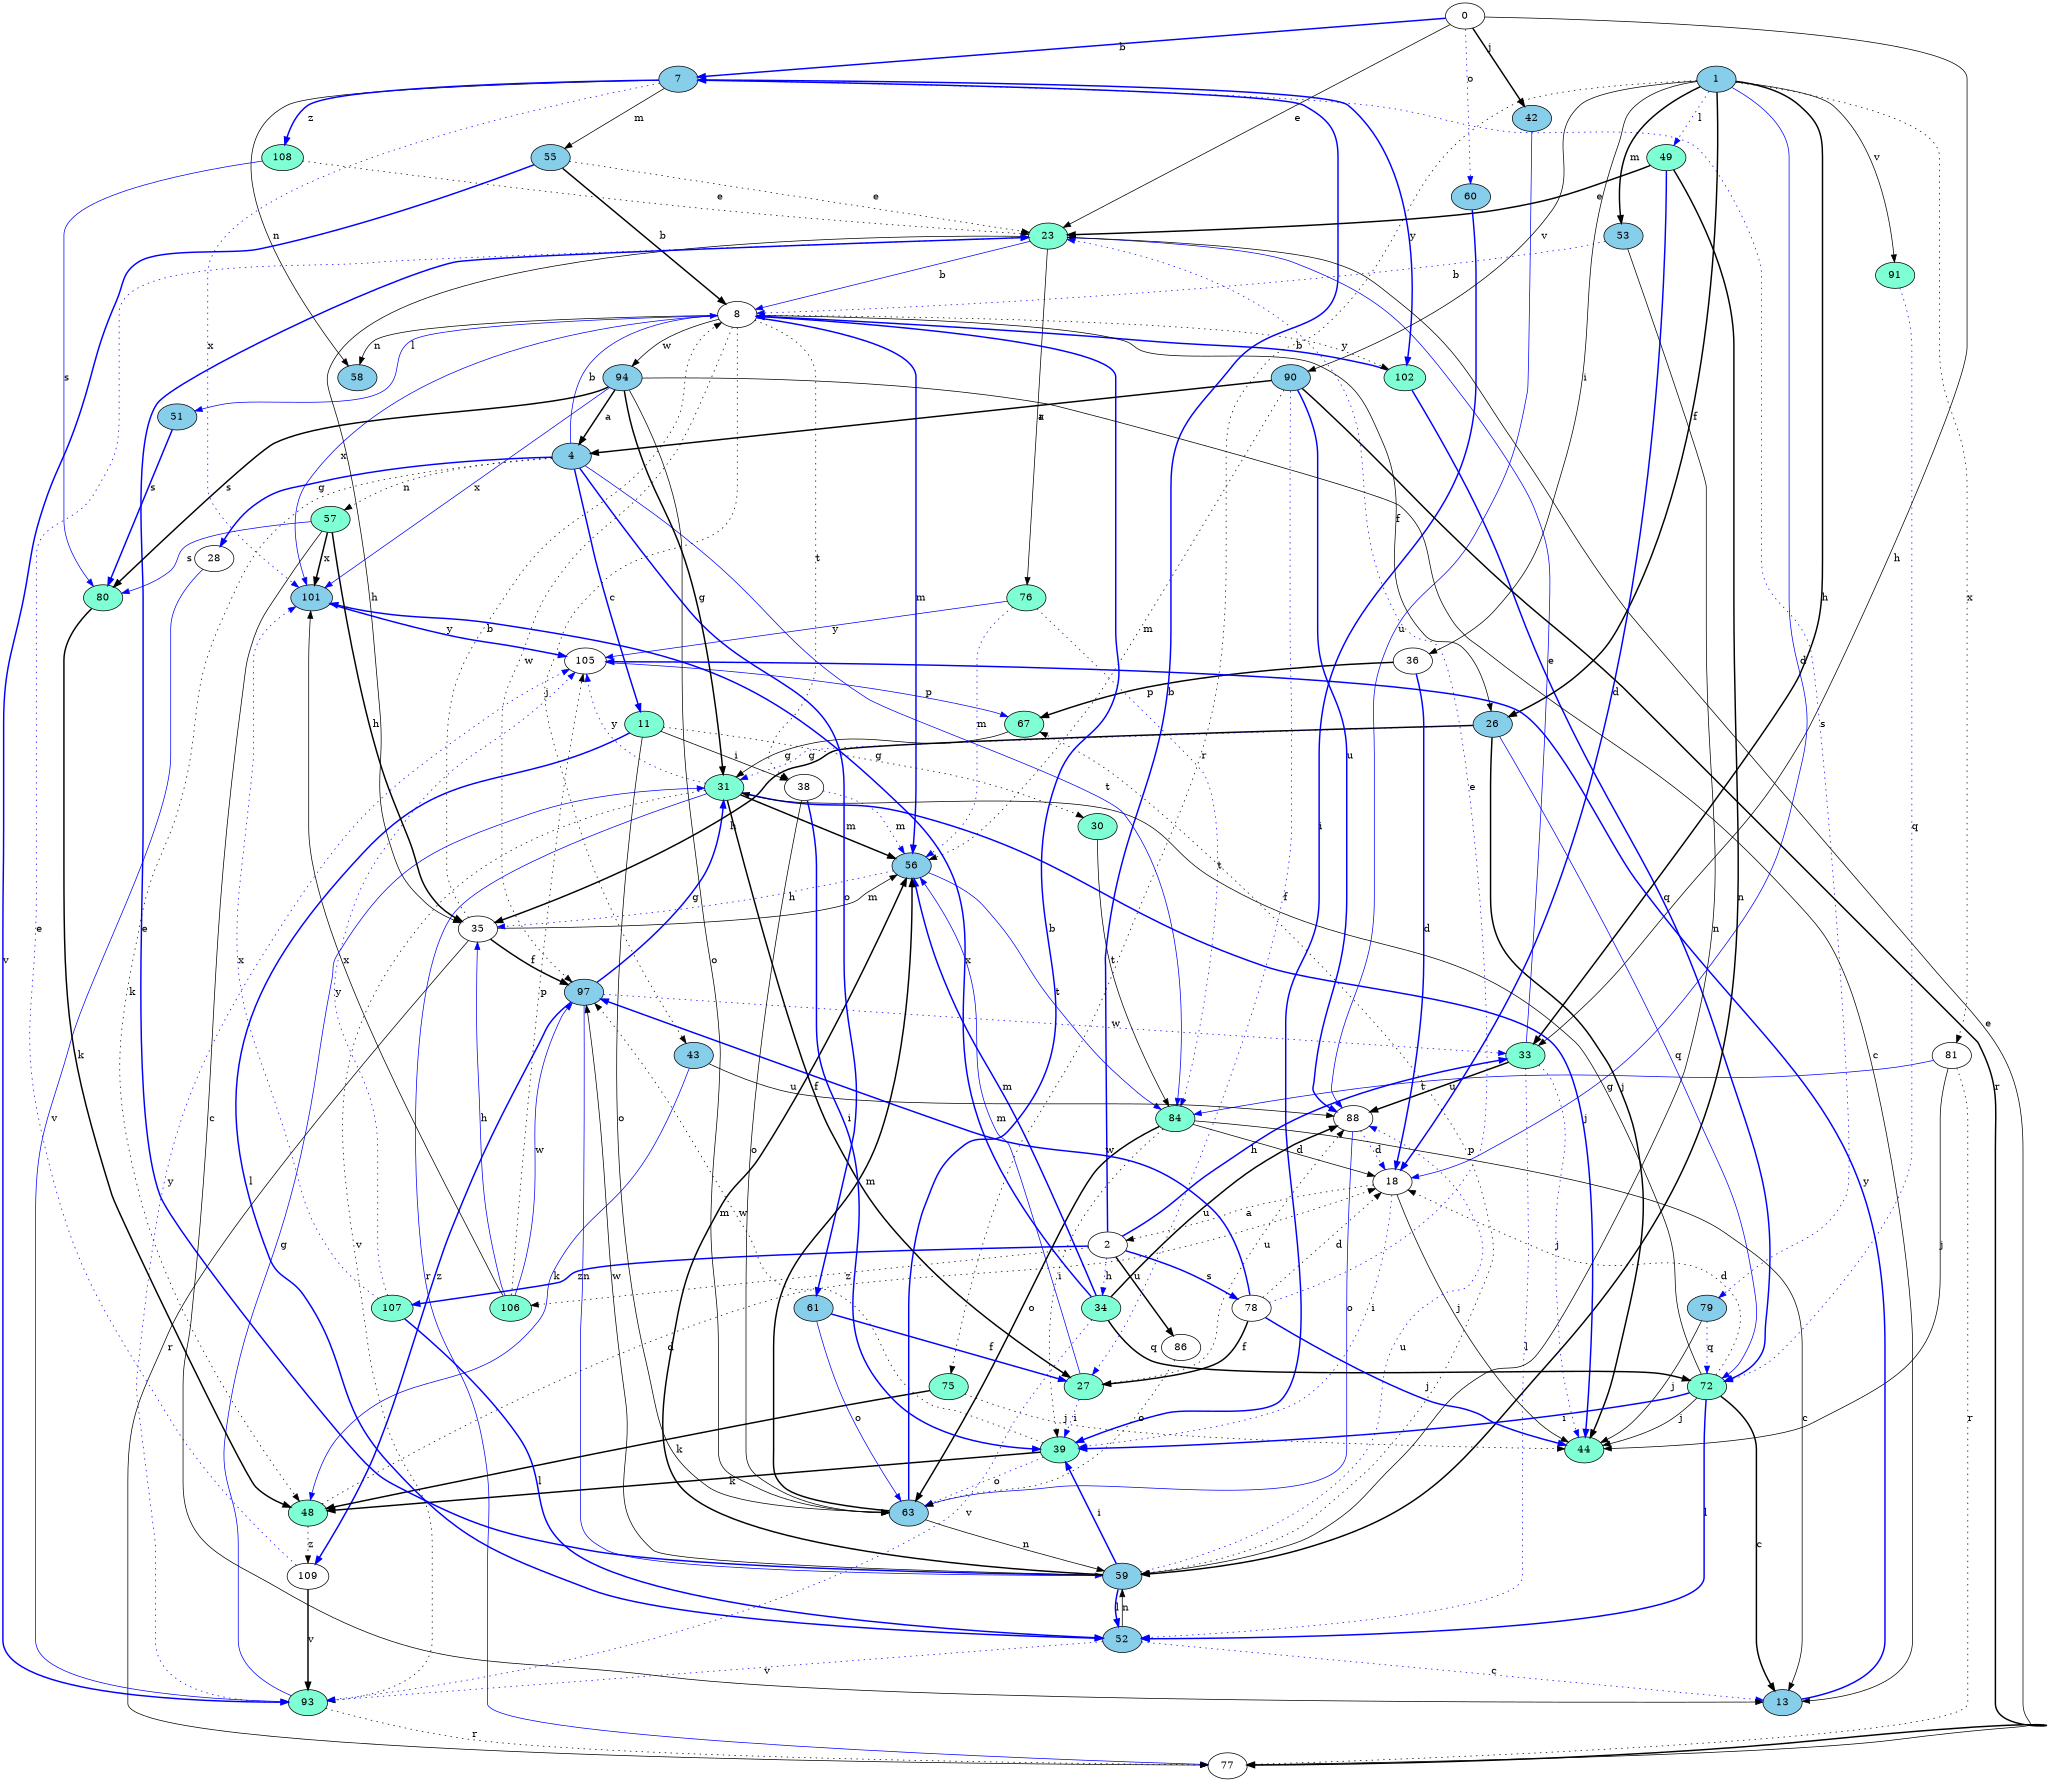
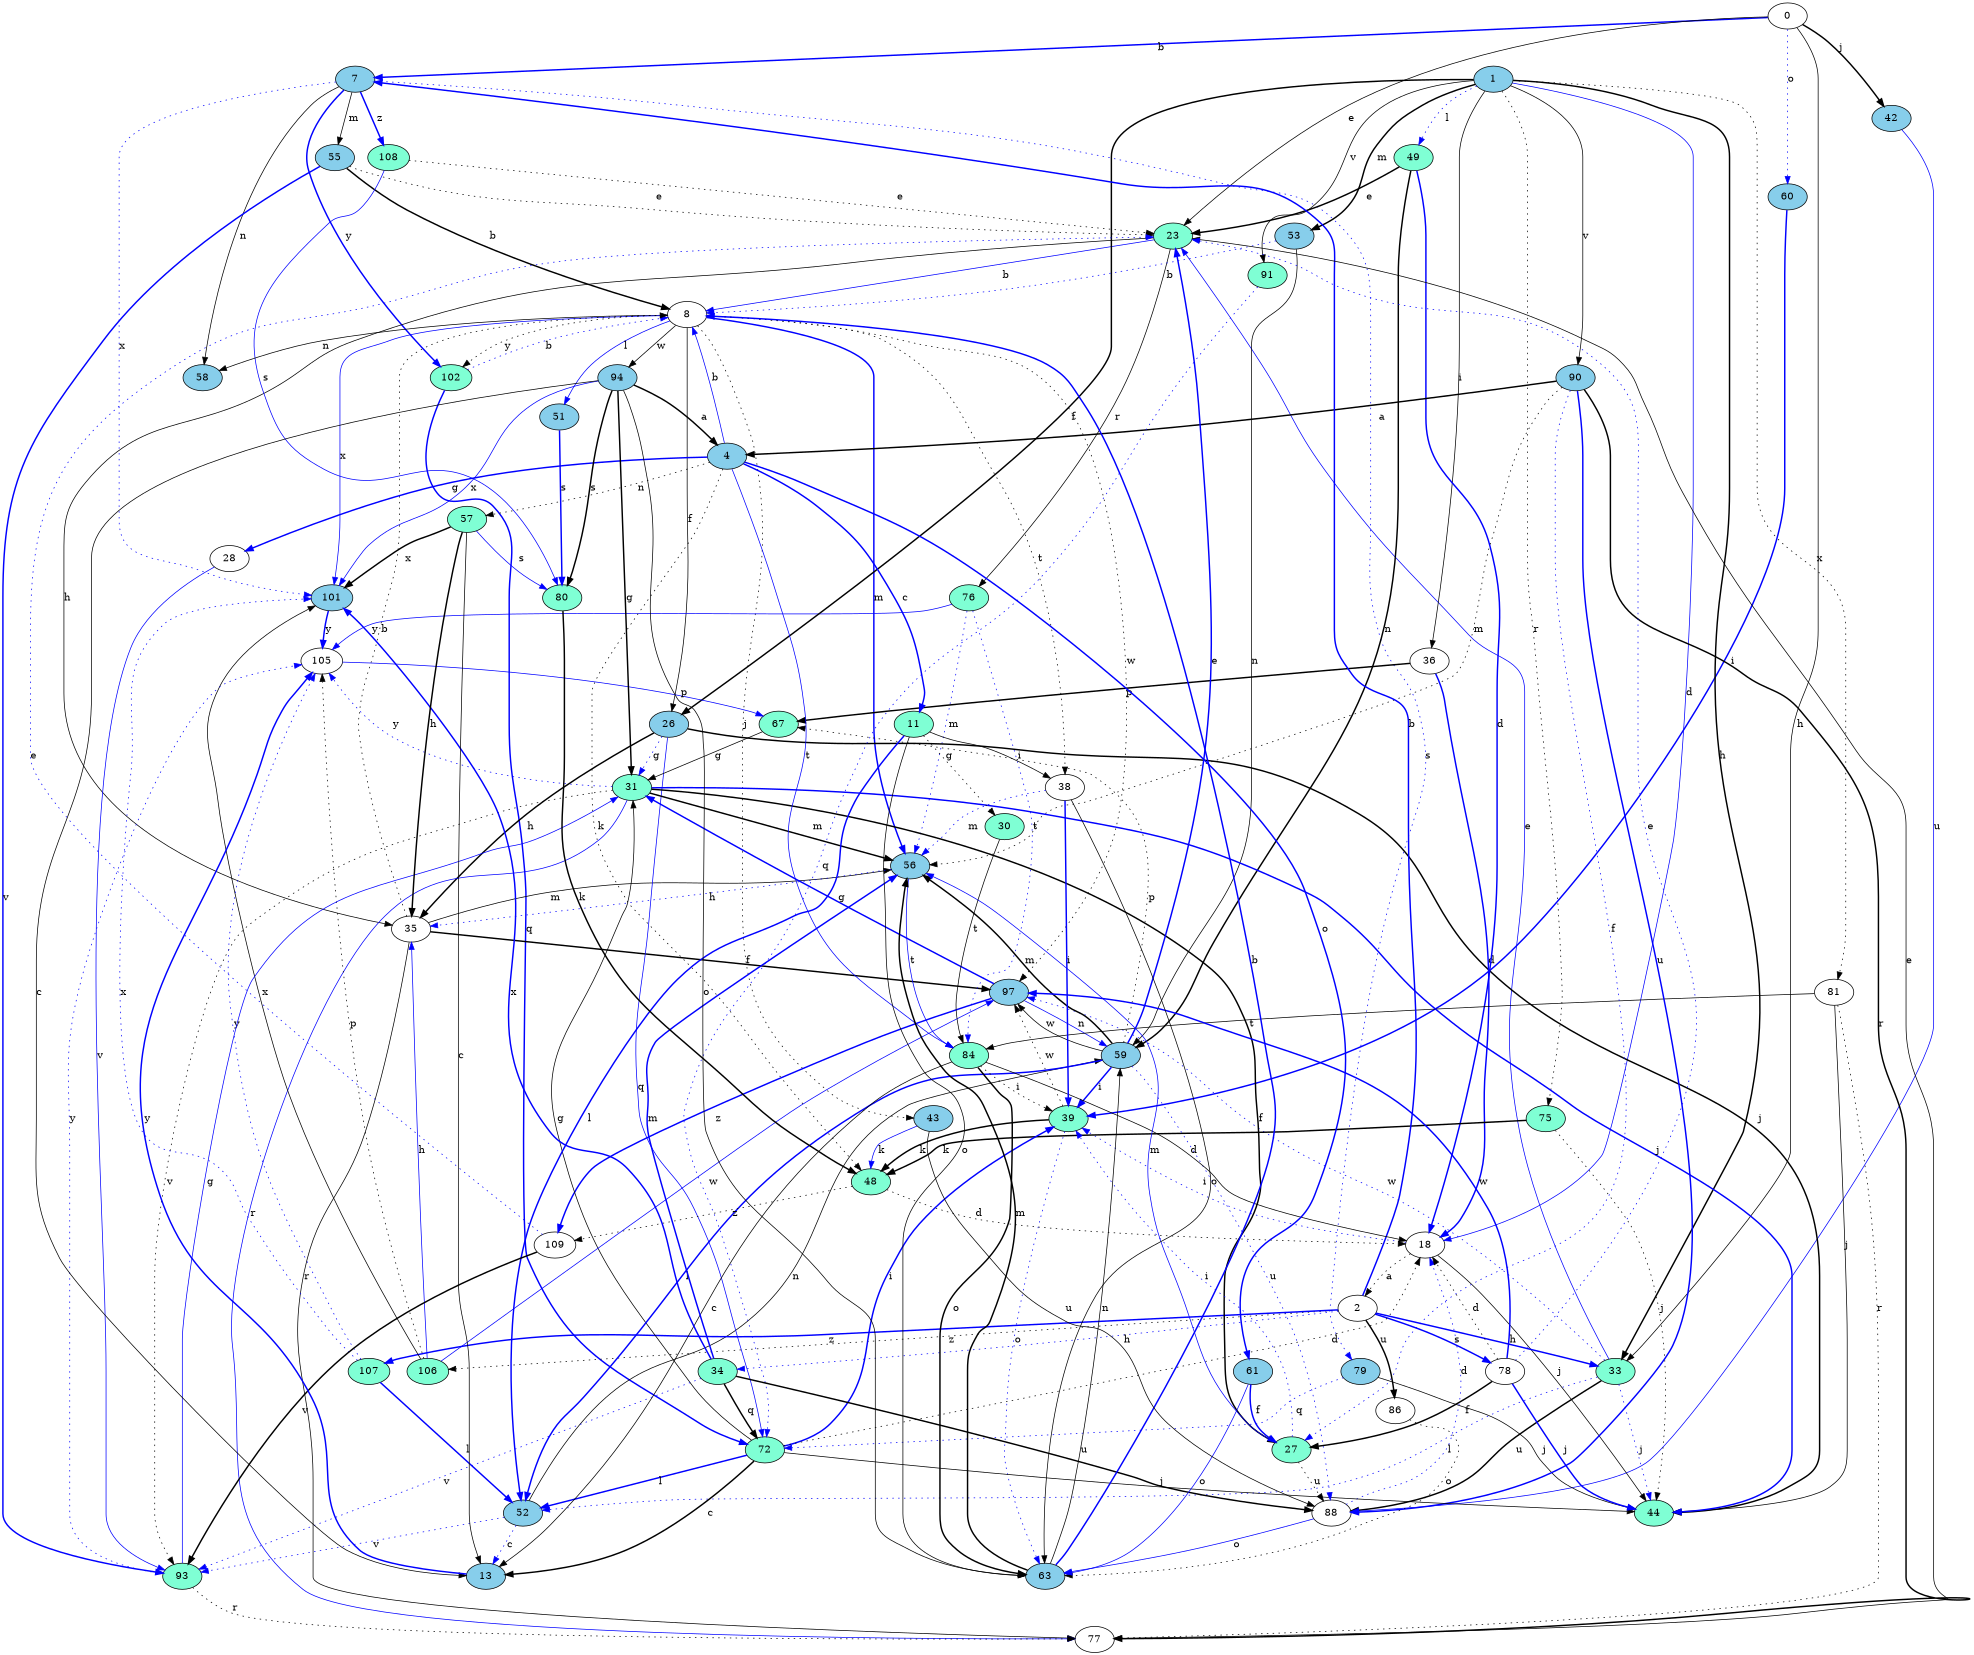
edge "102" -> "8": style bold -> dotted
edge "97" -> "33": reversed
edge "81" -> "84": color blue -> black
